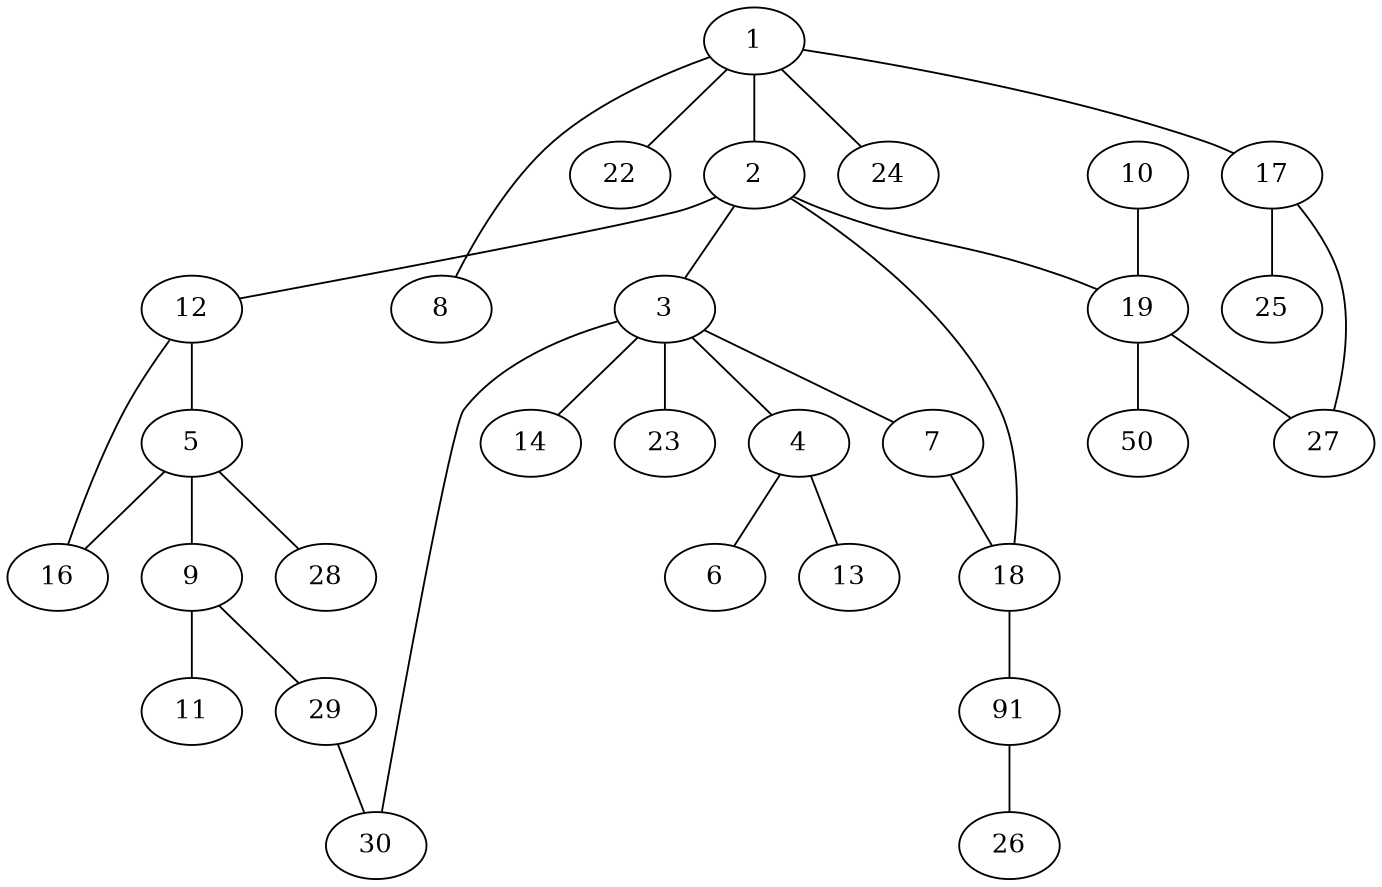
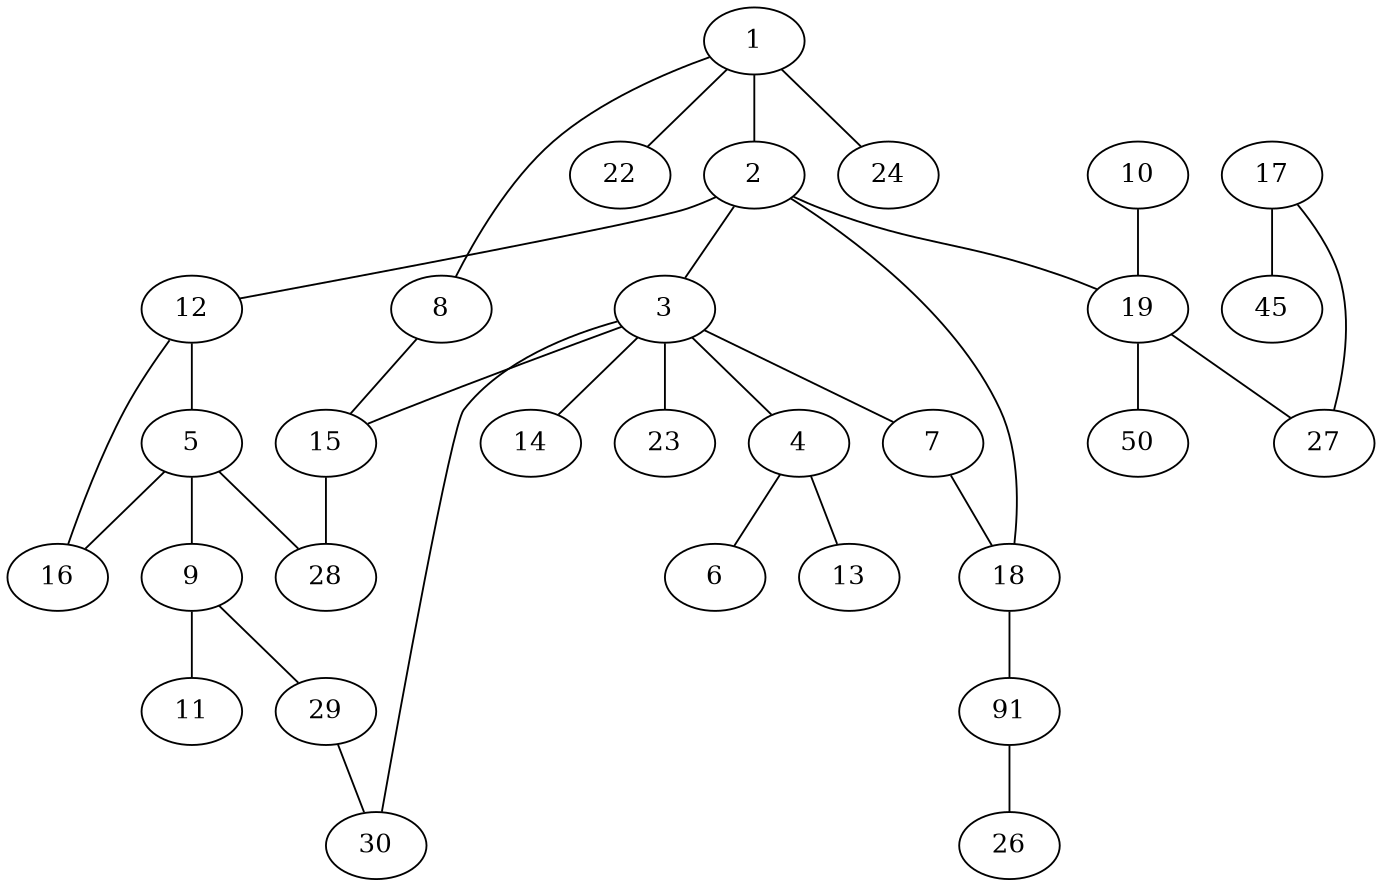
edge "1" -- "17": removed
node "25": label "25" -> "45"
node "15": added
